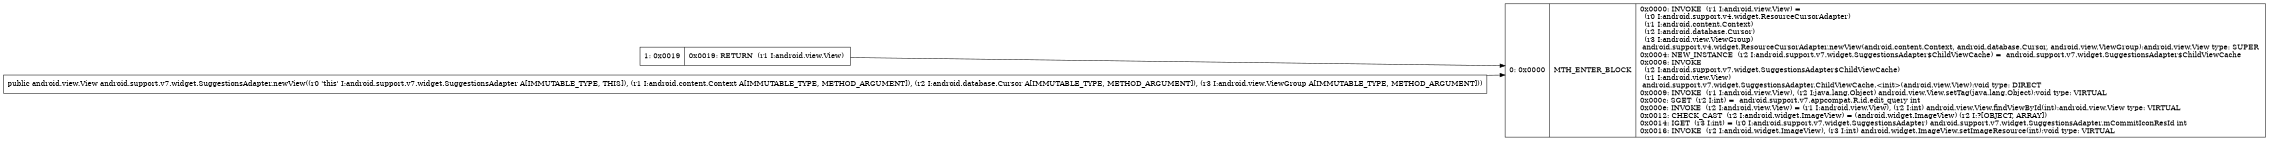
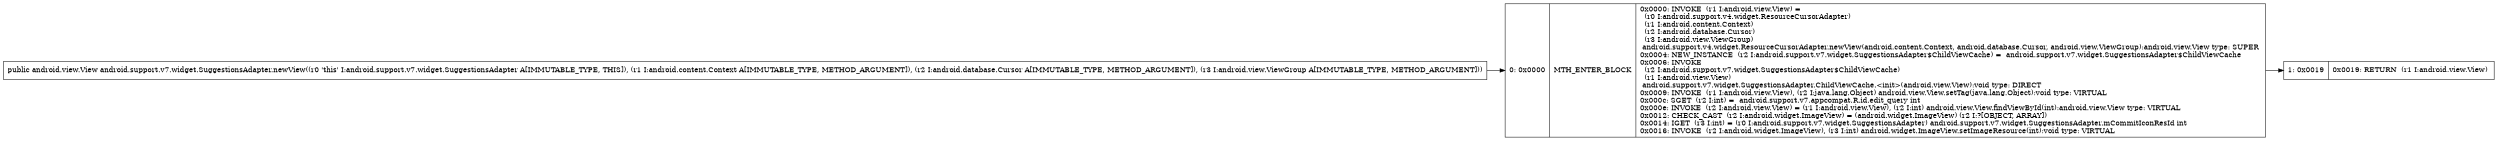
edge "1: 0x0019" -> "0: 0x0000": reversed
